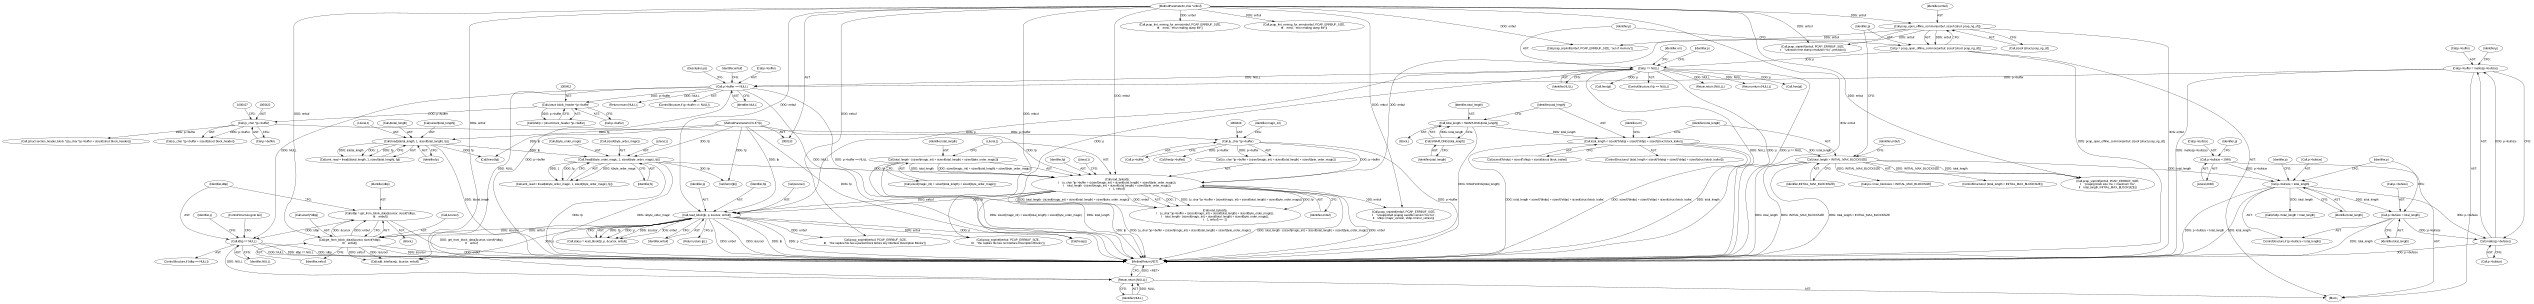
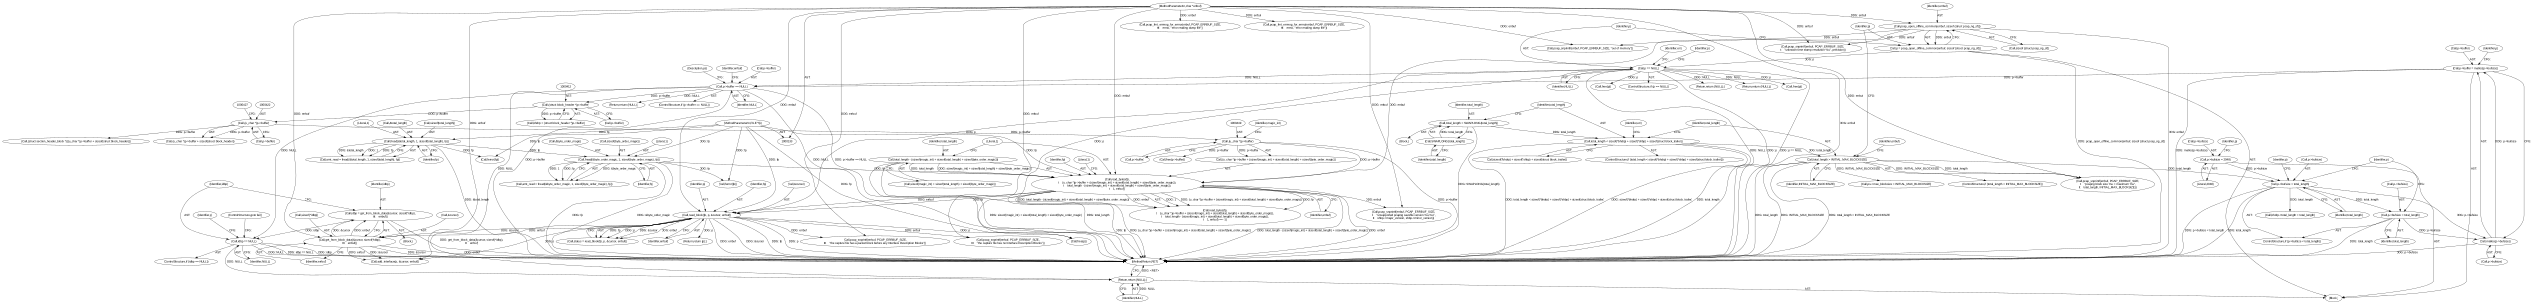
edge "(Call,read_block(fp, p, &cursor, errbuf))" -> "(Return,return (p);)": label "CFG: p" -> "DDG: p"
